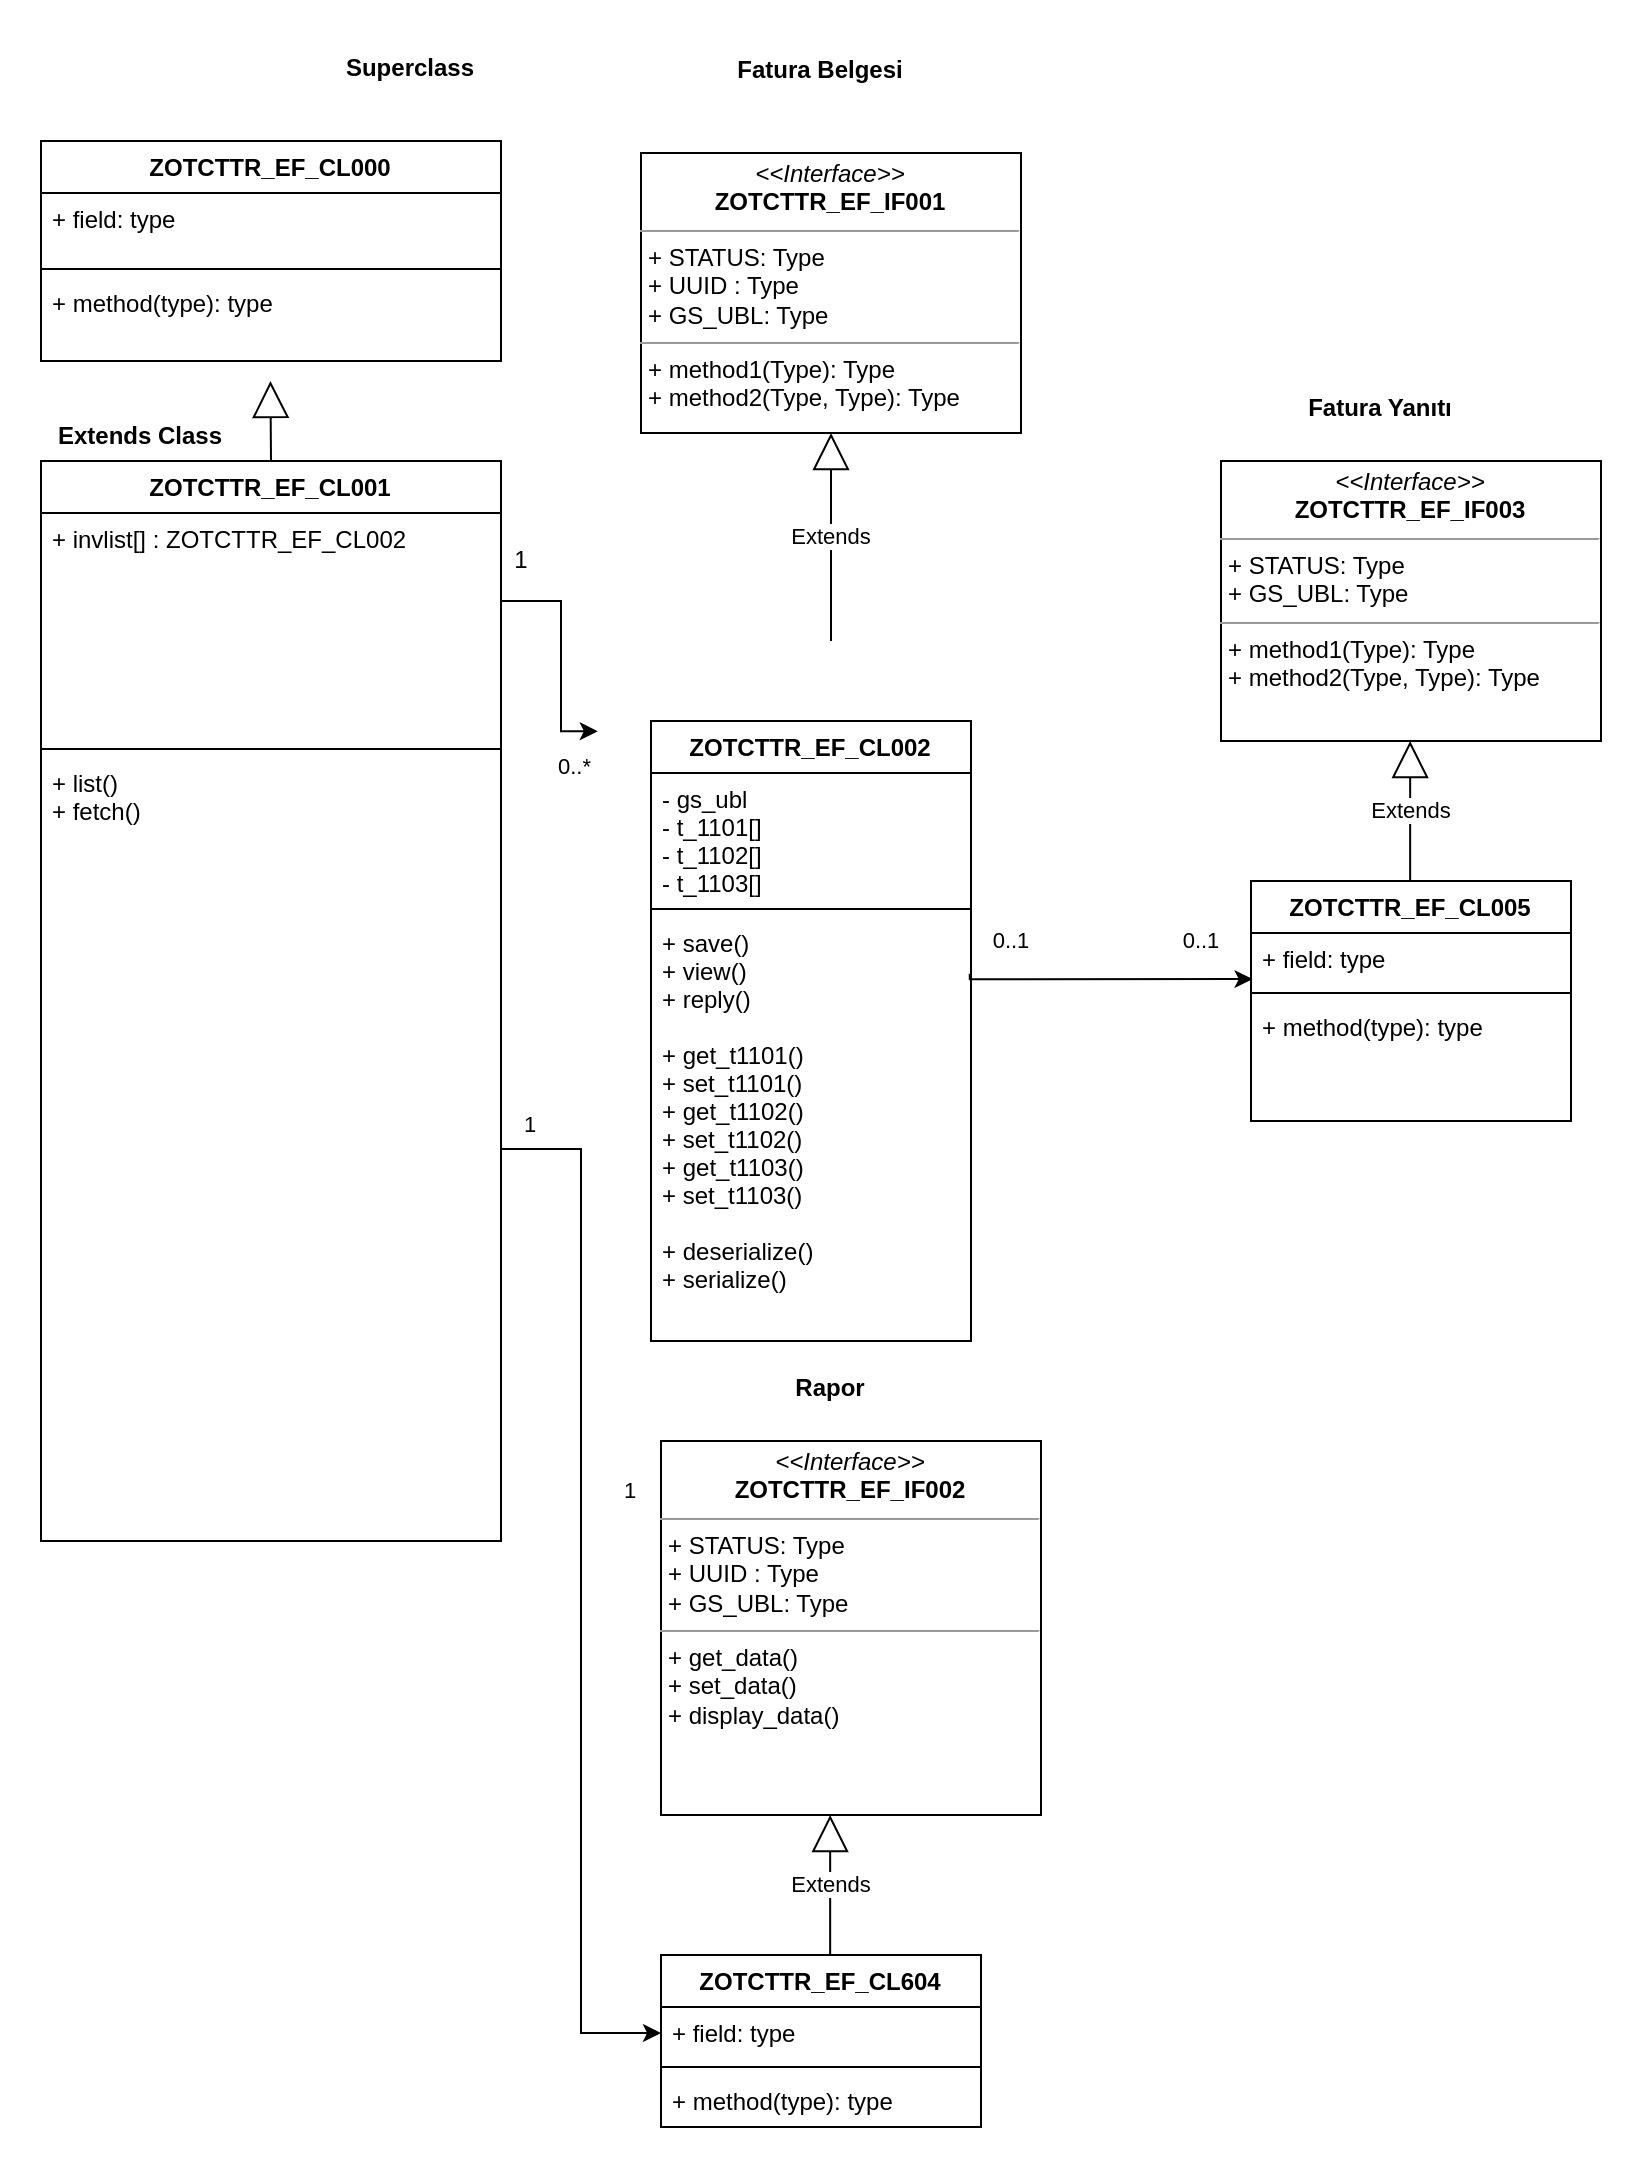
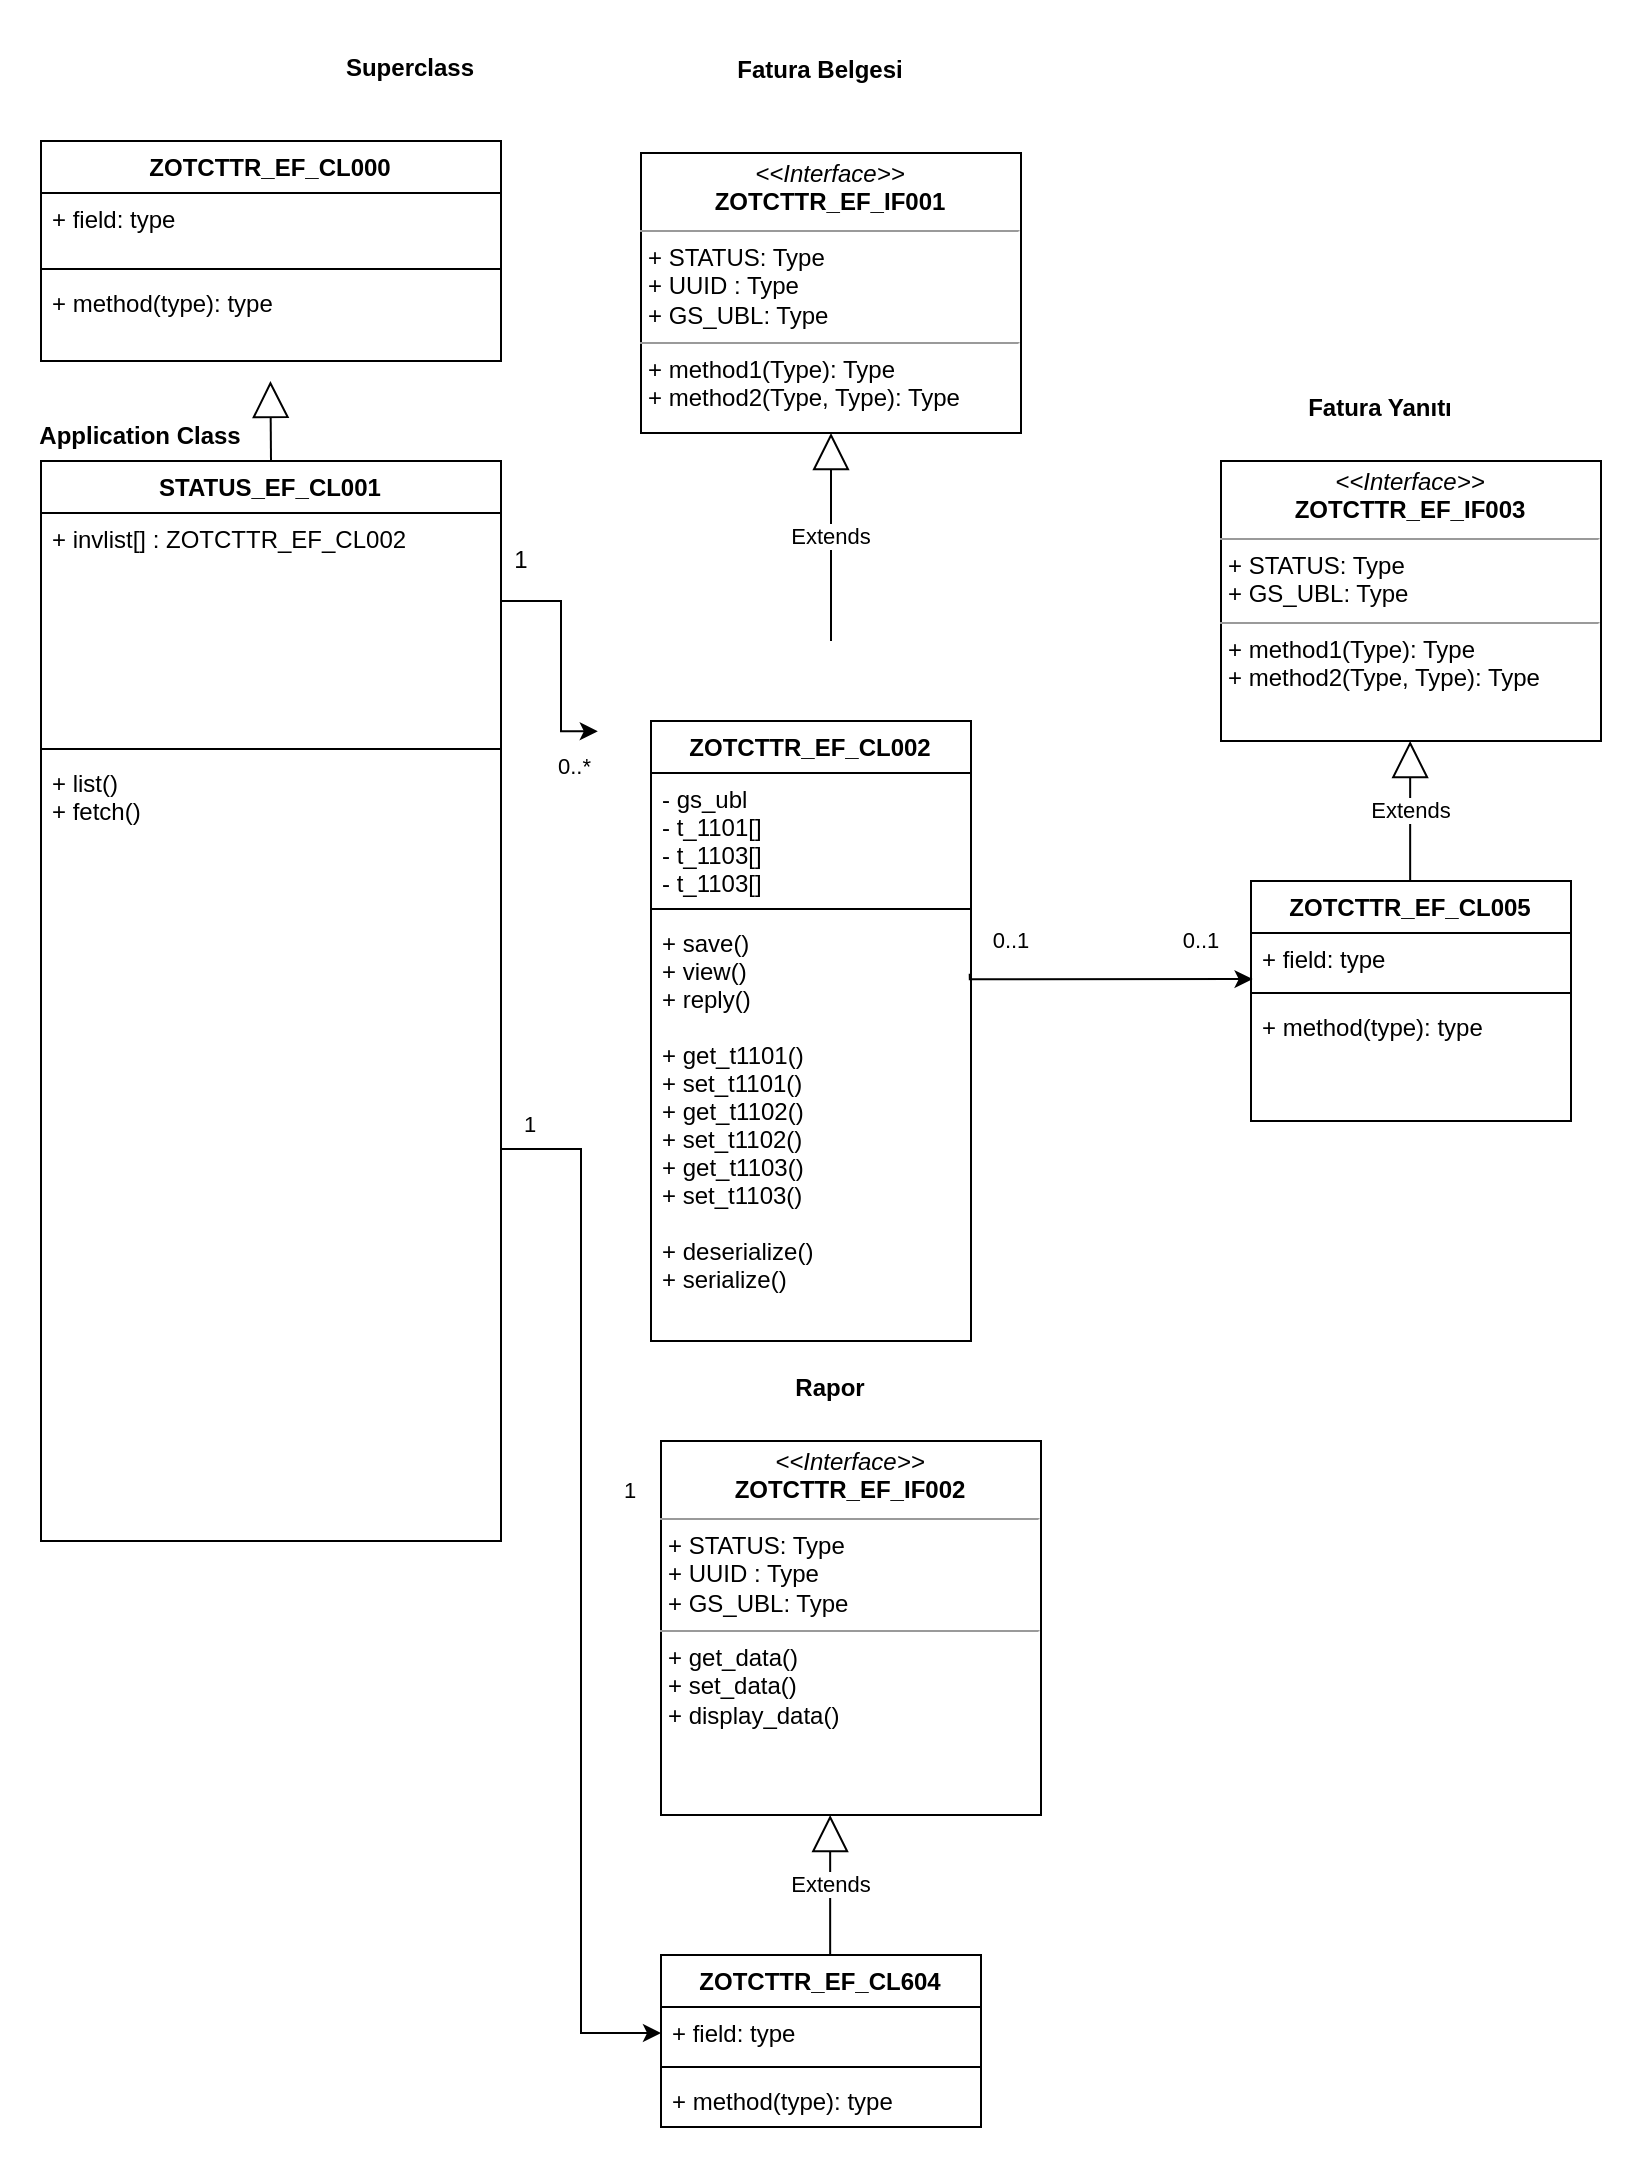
node "Extends Class": label "Extends Class" -> "Application Class"
node "ZOTCTTR_EF_CL001": label "ZOTCTTR_EF_CL001" -> "STATUS_EF_CL001"
node "- gs_ubl - t_1101[] - t_1102[] - t_1103[]": label "- gs_ubl - t_1101[] - t_1102[] - t_1103[]" -> "- gs_ubl - t_1101[] - t_1103[] - t_1103[]"
